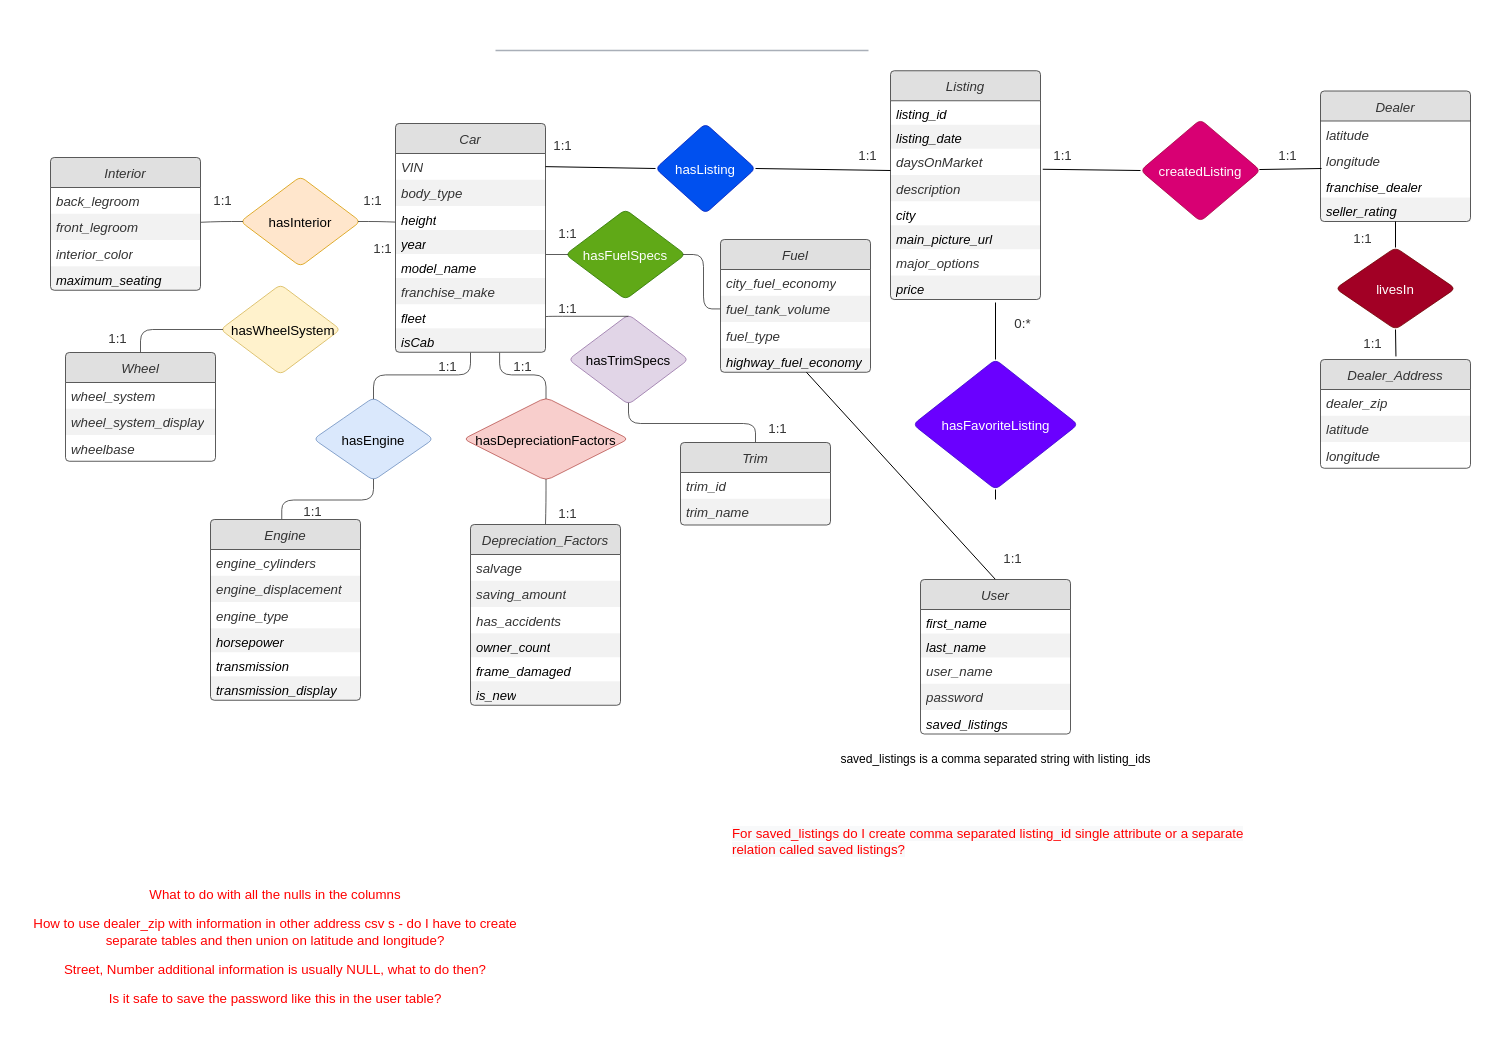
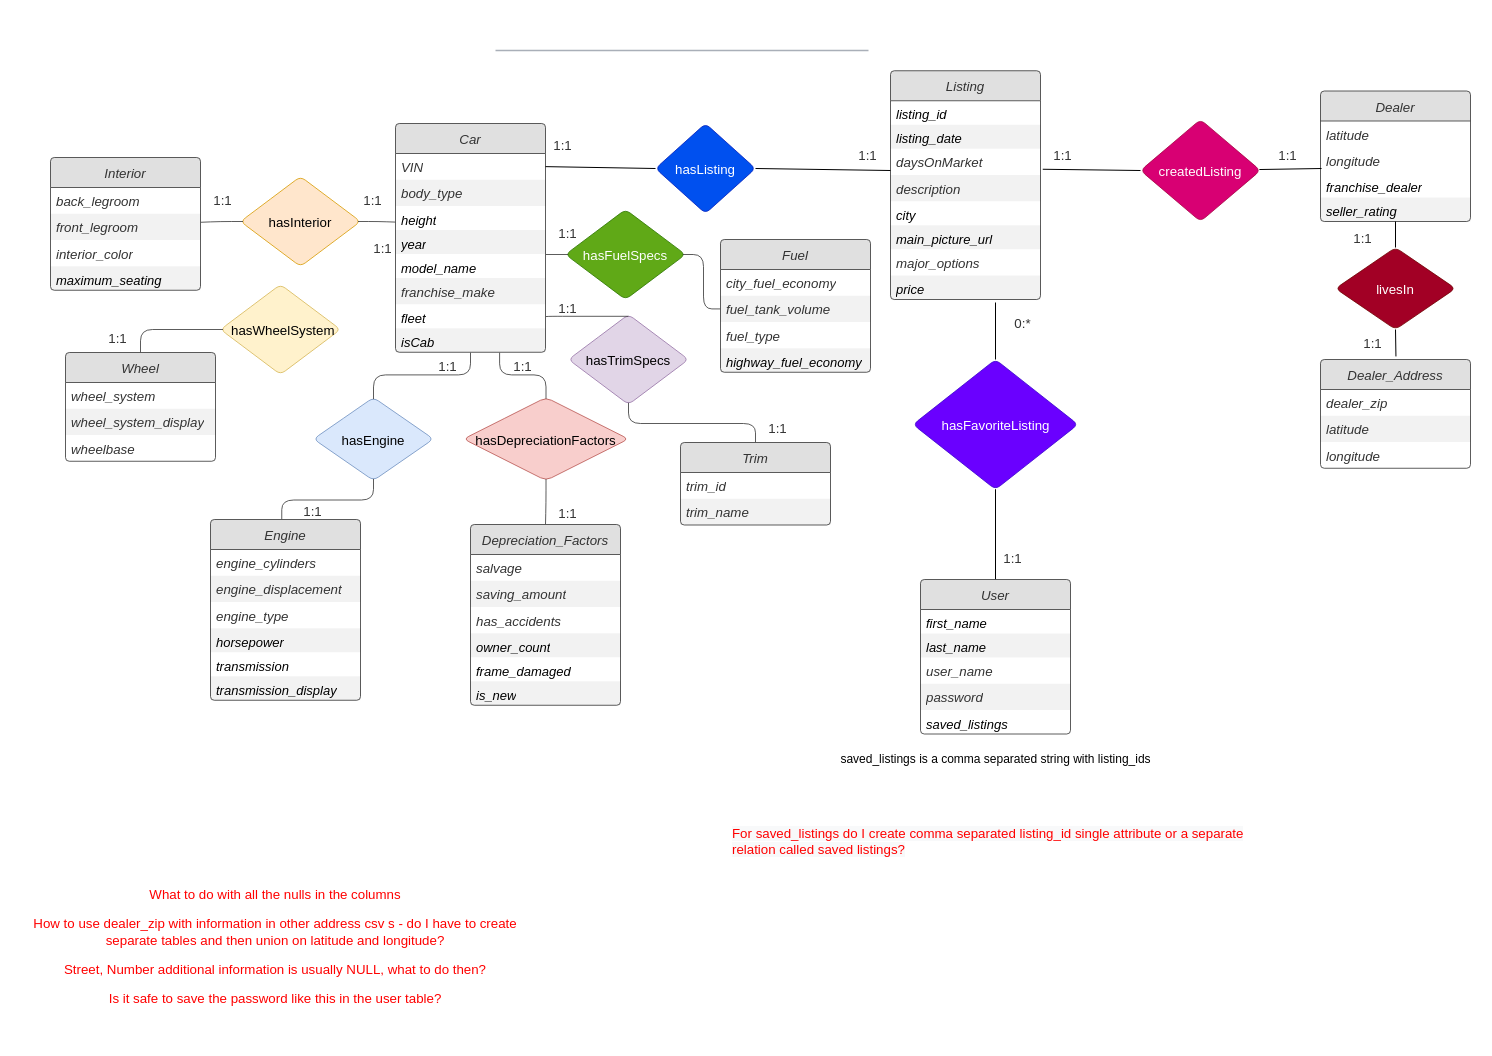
edge "highway_fuel_economy" -- "User": now "hasFavoriteListing" -- "User"
